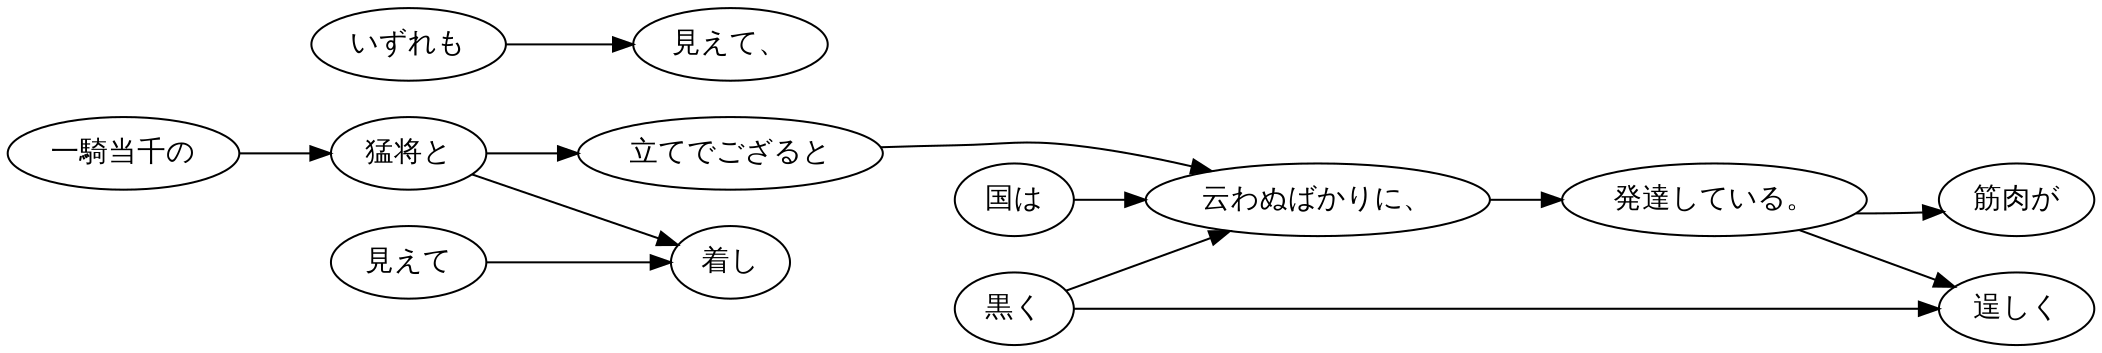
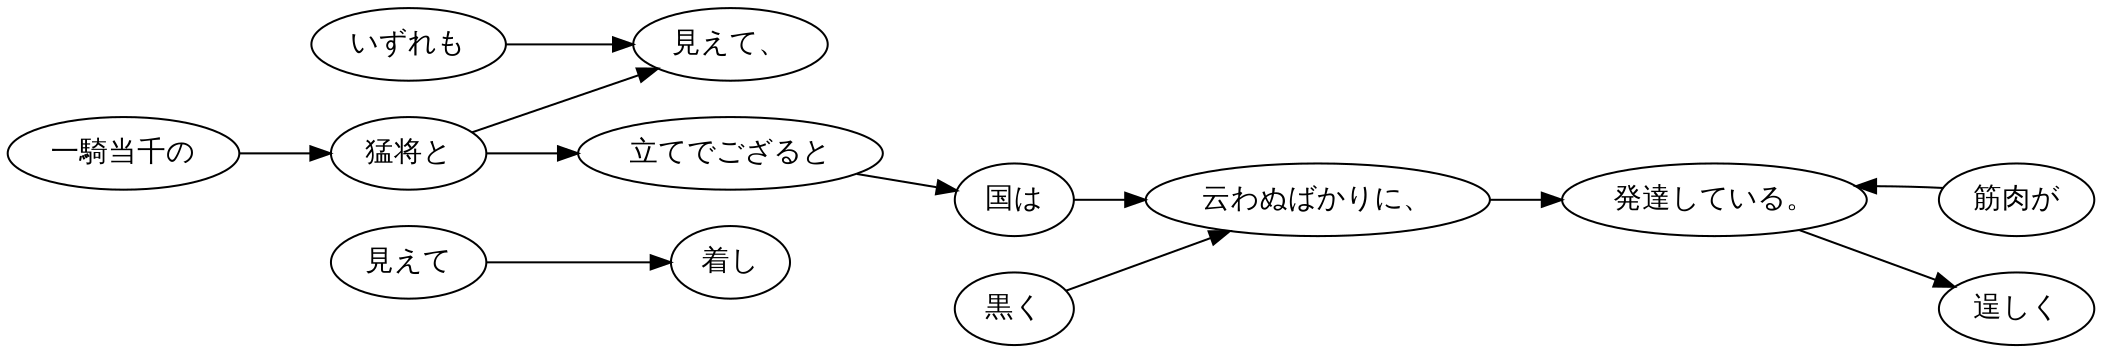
edge "立てでござると" -> "云わぬばかりに、": now "立てでござると" -> "国は"
edge "猛将と" -> "着し": now "猛将と" -> "見えて、"
edge "発達している。" -> "筋肉が": reversed
edge "黒く" -> "逞しく": removed
